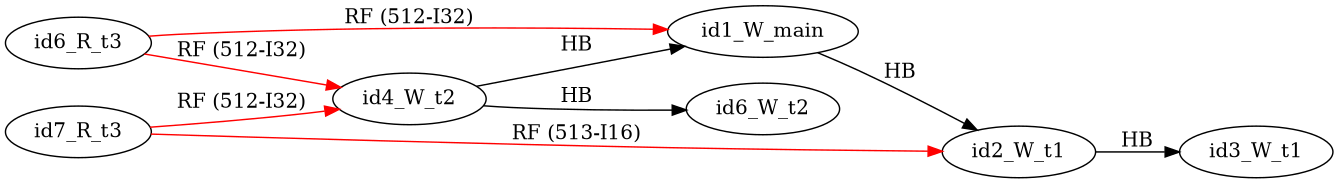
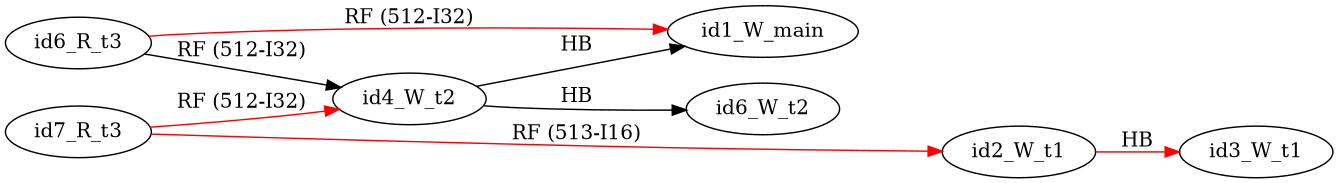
edge "id6_R_t3" -> "id4_W_t2": color red -> black
edge "id1_W_main" -> "id2_W_t1": removed, label "HB"
edge "id2_W_t1" -> "id3_W_t1": color black -> red
